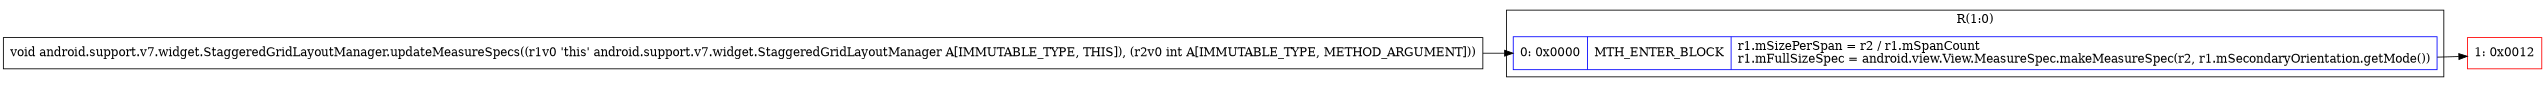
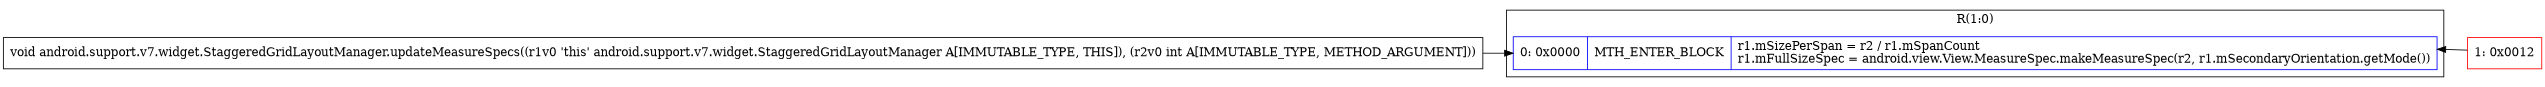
edge "0: 0x0000" -> "1: 0x0012": reversed
